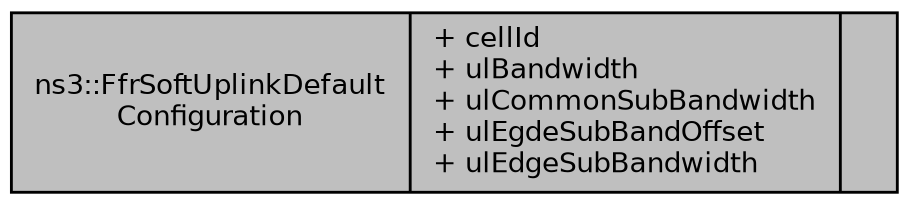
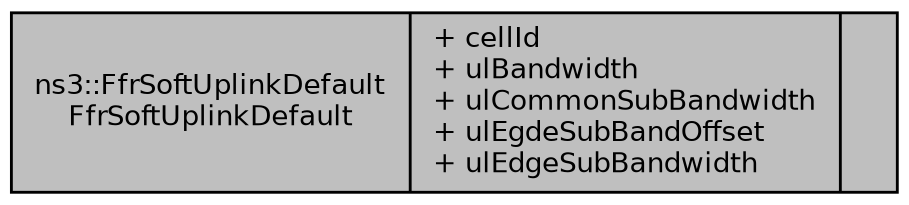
node "ns3::FfrSoftUplinkDefault": text "Configuration" -> "FfrSoftUplinkDefault"
